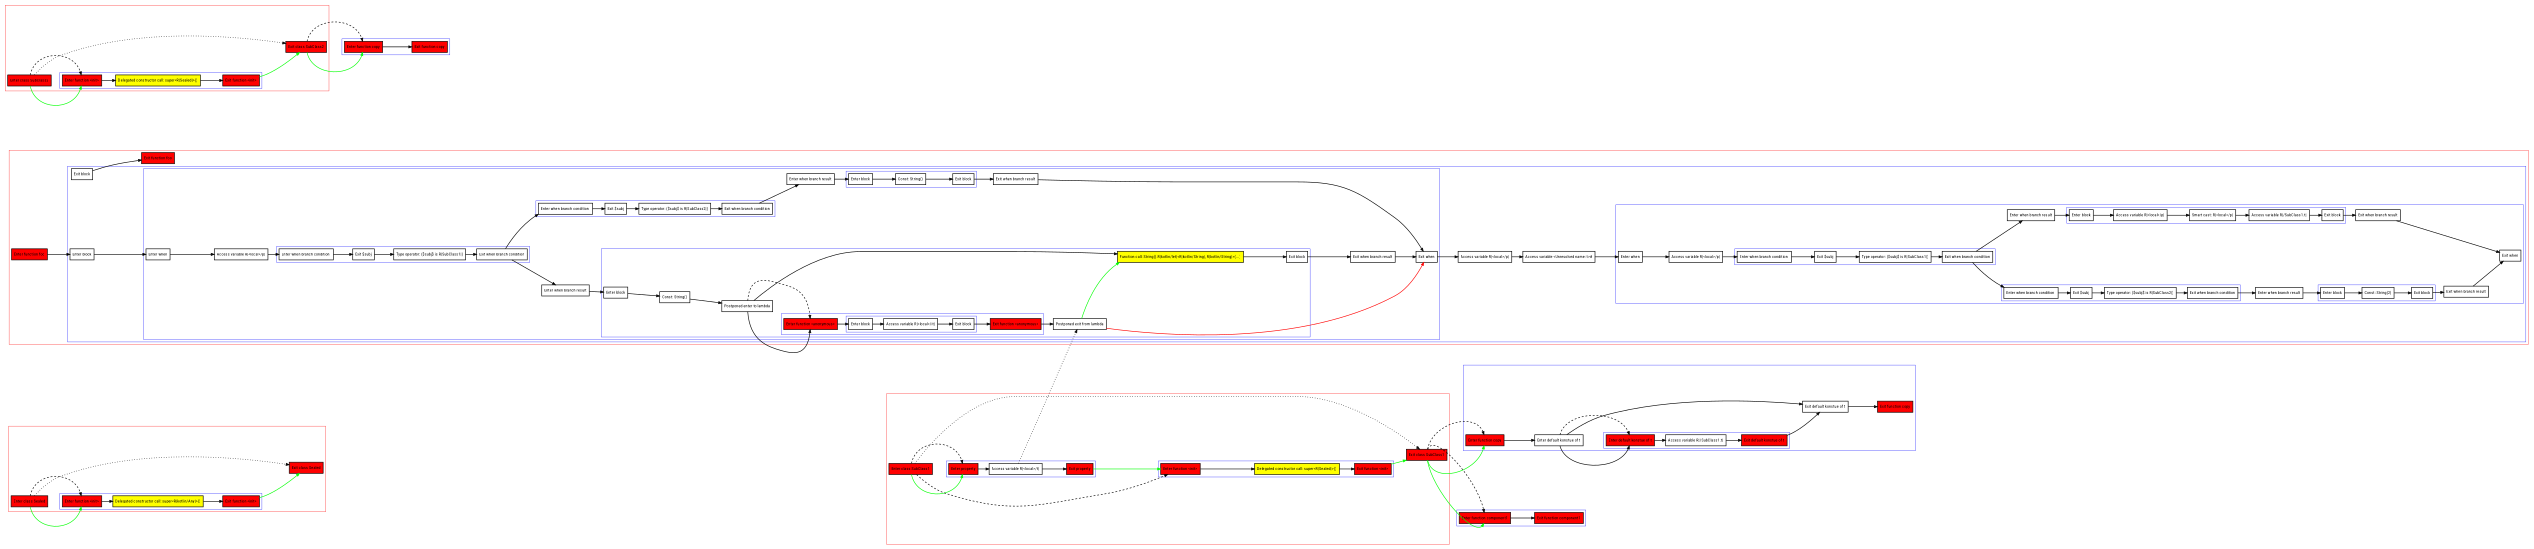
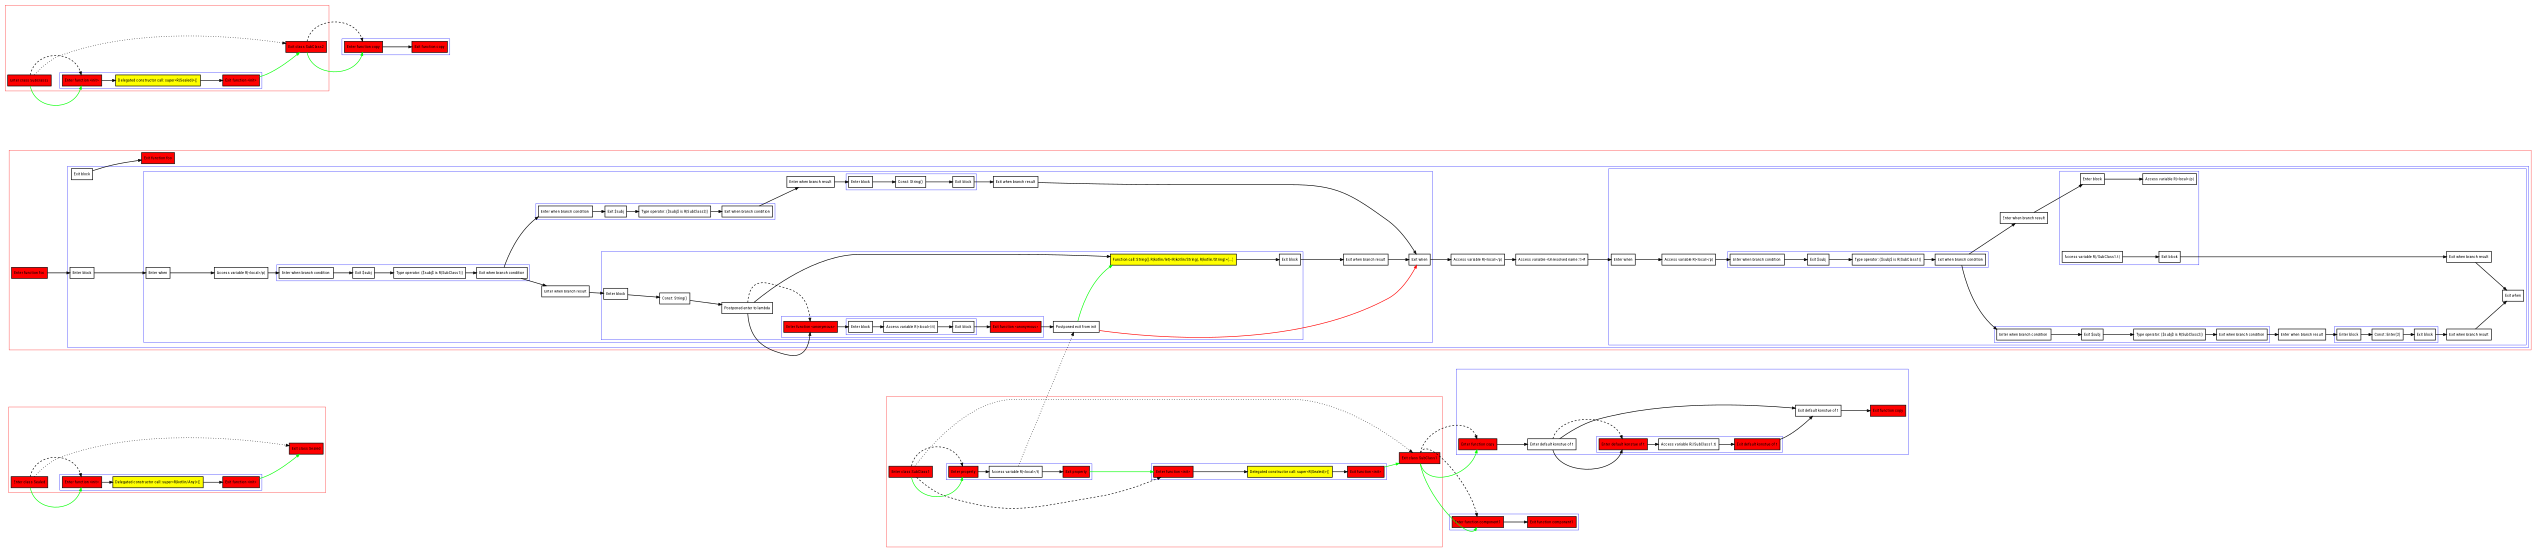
node "Smart cast: R|<local>/p|": removed
node "Const: String(2)": label "Const: String(2)" -> "Const: Enter(2)"
node "Postponed exit from lambda": label "Postponed exit from lambda" -> "Postponed exit from init"
